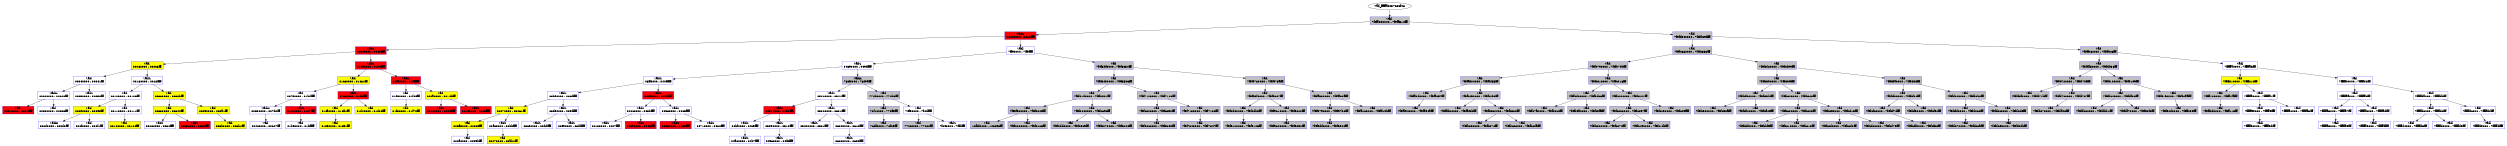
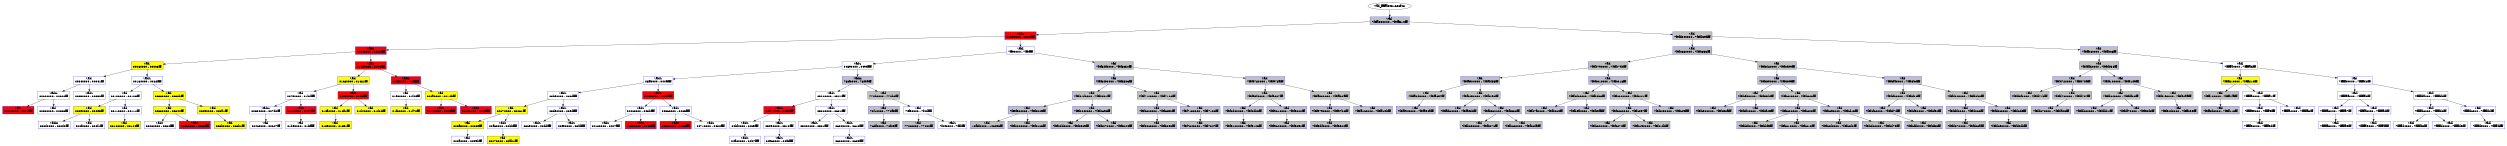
node "vad_fffffa8037688f48": label "vad_fffffa8037688f48" -> "vad_fffffa8031688f48"
